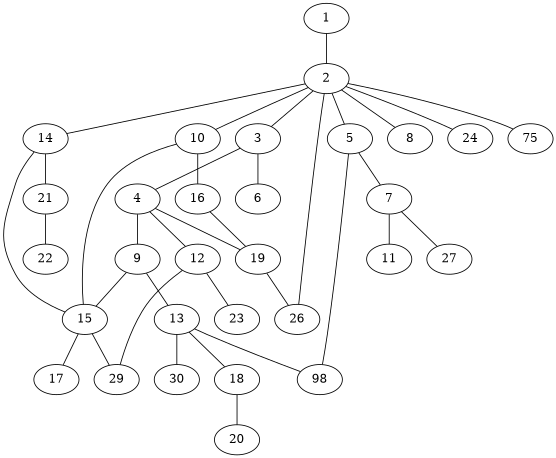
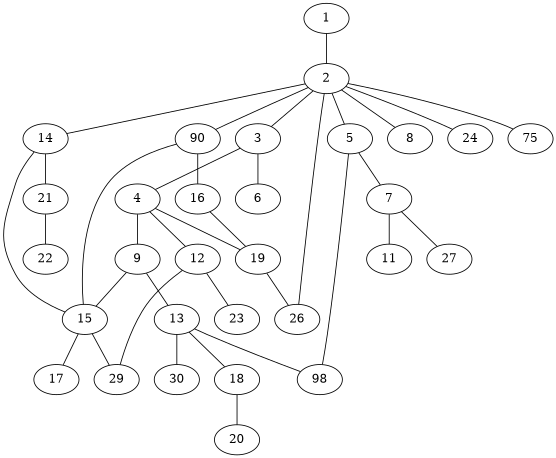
node "10": label "10" -> "90"
